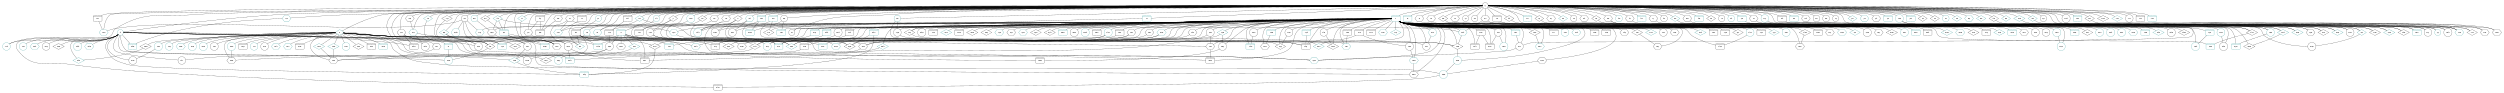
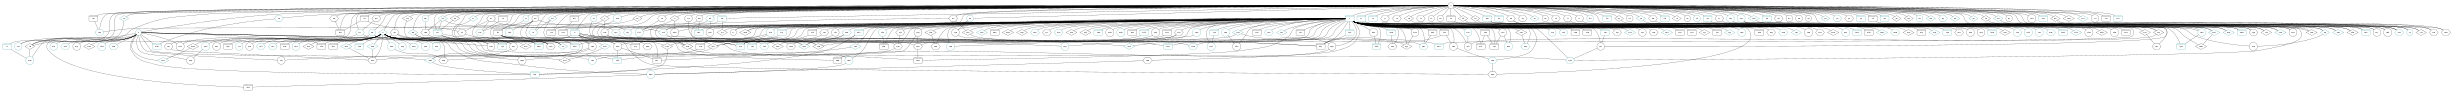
edge "141" -- "209": now "141" -- "313"
